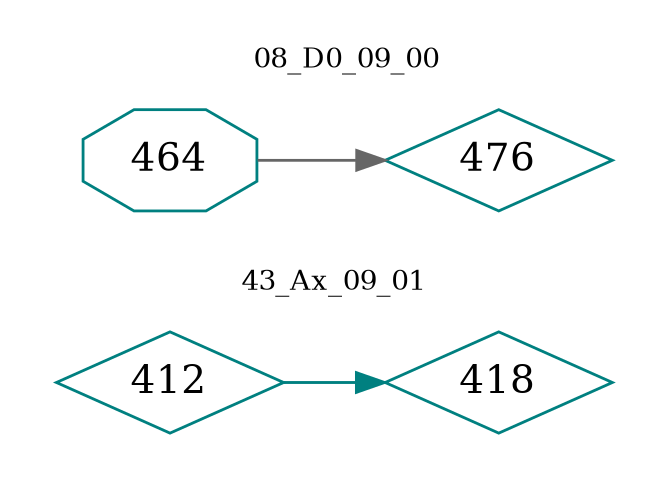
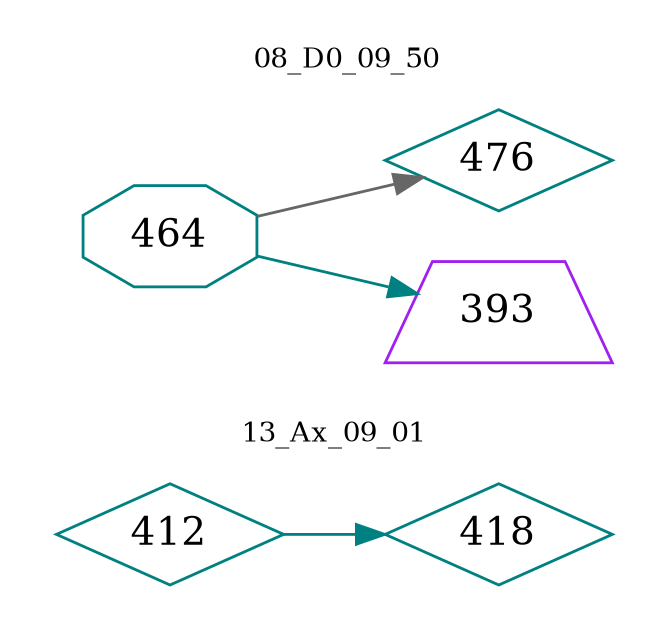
cluster "08_D0_09_00": label "08_D0_09_00" -> "08_D0_09_50"
cluster "43_Ax_09_01": label "43_Ax_09_01" -> "13_Ax_09_01"
node "393": added
